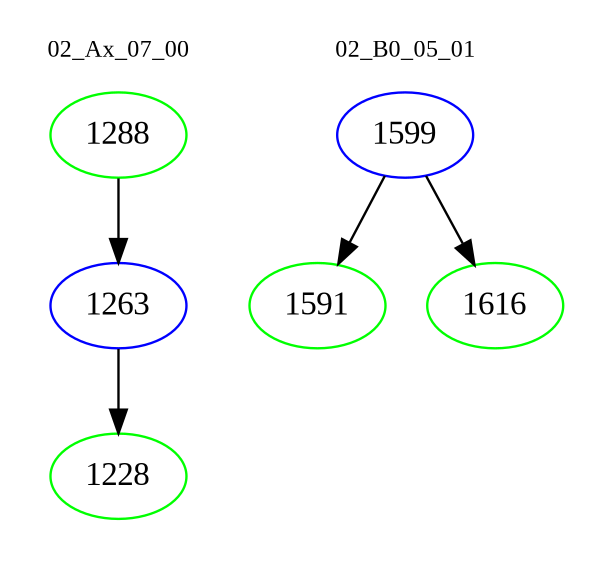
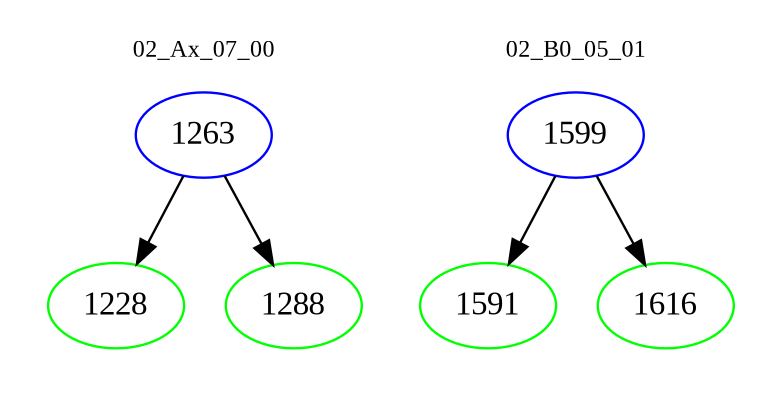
edge "1288" -> "1263": reversed
